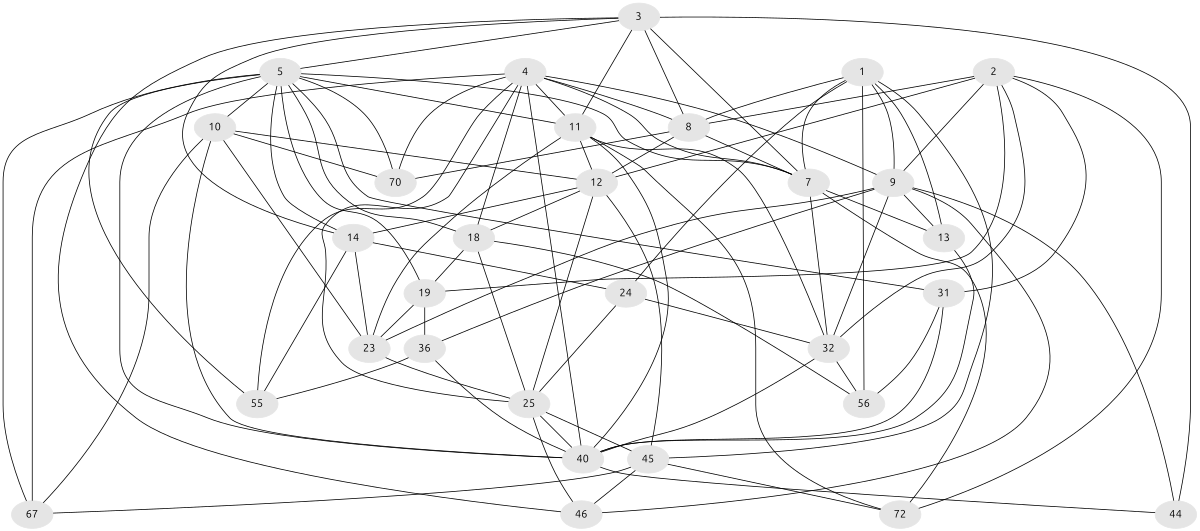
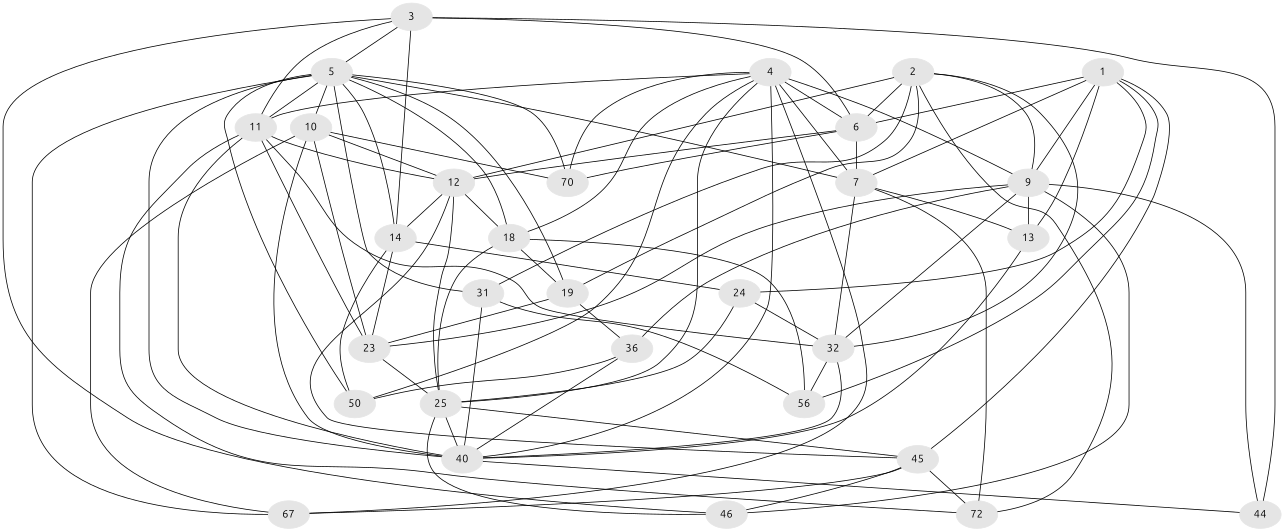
edge "3" -- "7": removed
node "8": label "8" -> "6"
node "55": label "55" -> "50"
